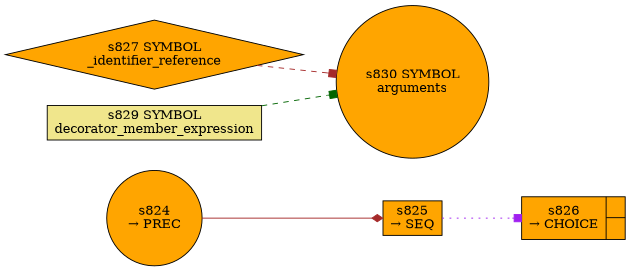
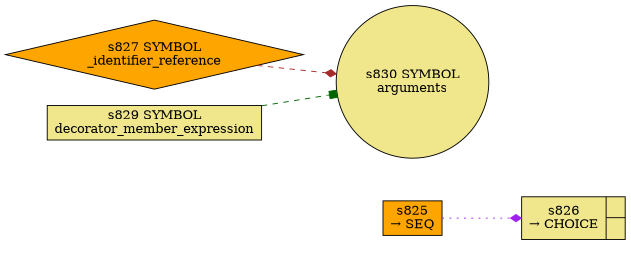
edge "s827 SYMBOL _identifier_reference" -> "s830 SYMBOL arguments": arrowhead box -> diamond
node "s830 SYMBOL arguments": fillcolor orange -> khaki
node "s824 → PREC": removed
edge "s825 → SEQ" -> "s826": arrowhead box -> diamond
node "s826": fillcolor orange -> khaki
